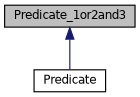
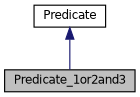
edge "Predicate" -> "Predicate_1or2and3": reversed
